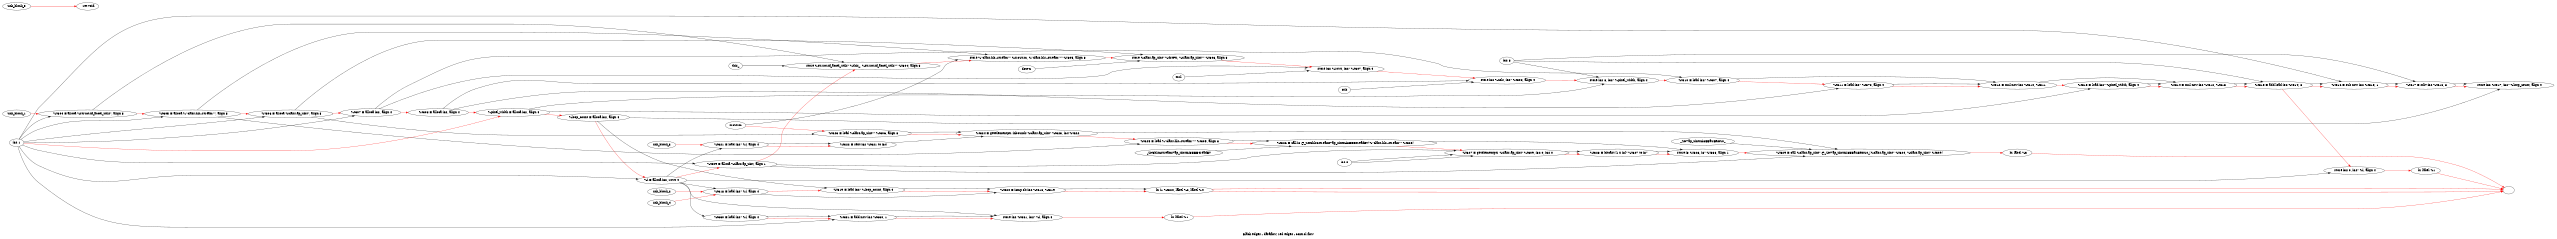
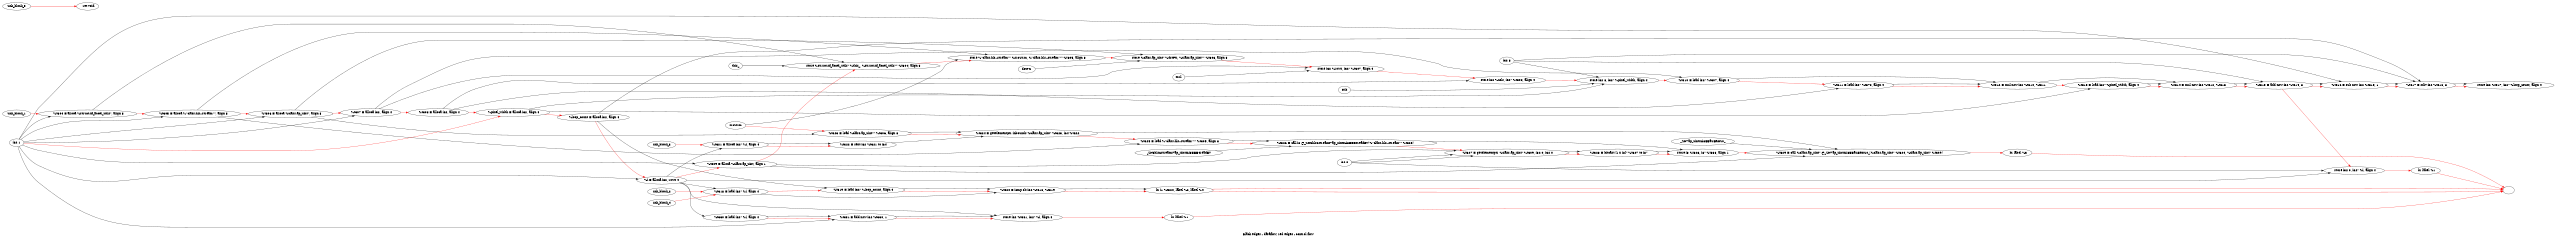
node "%t315 = add load i32 %t314, 8": label "%t315 = add load i32 %t314, 8" -> "%t315 = add nsw i32 %t314, 8"
edge "cols" -> "store i32 %cols, i32* %t308, align 4": now "cols" -> "store i32 8, i32* %pixel_width, align 4"
edge "%loop_count = alloca i32, align 4" -> "store i32 %t317, i32* %loop_count, align 4": now "%loop_count = alloca i32, align 4" -> "%t317 = sdiv i32 %t316, 8"
node "%t321 = load i32* %i, align 4": label "%t321 = load i32* %i, align 4" -> "%t321 = alloca i32* %i, align 4"
edge "i32 0" -> "store i32 0, i32* %i, align 4": added
